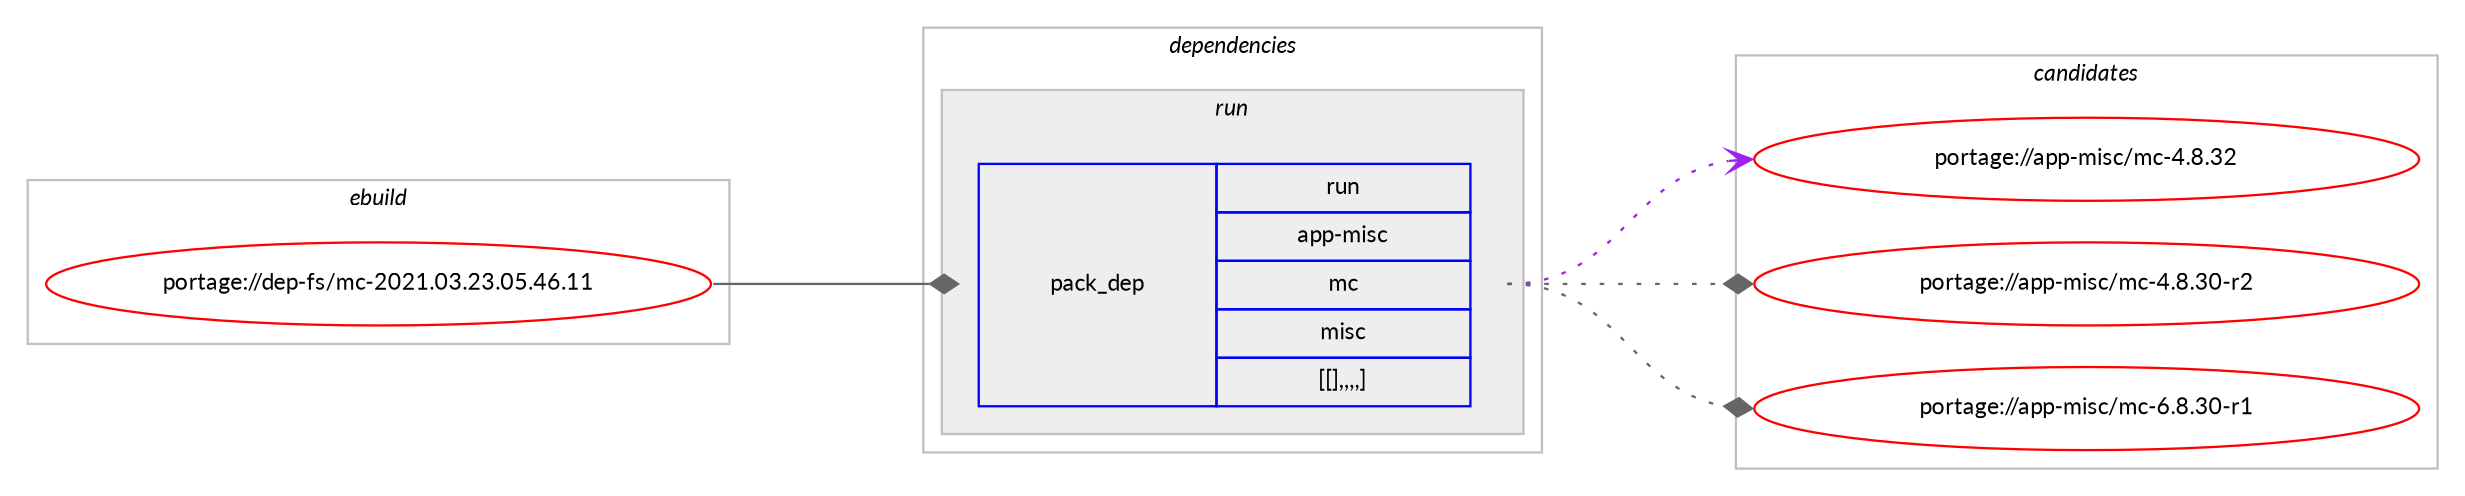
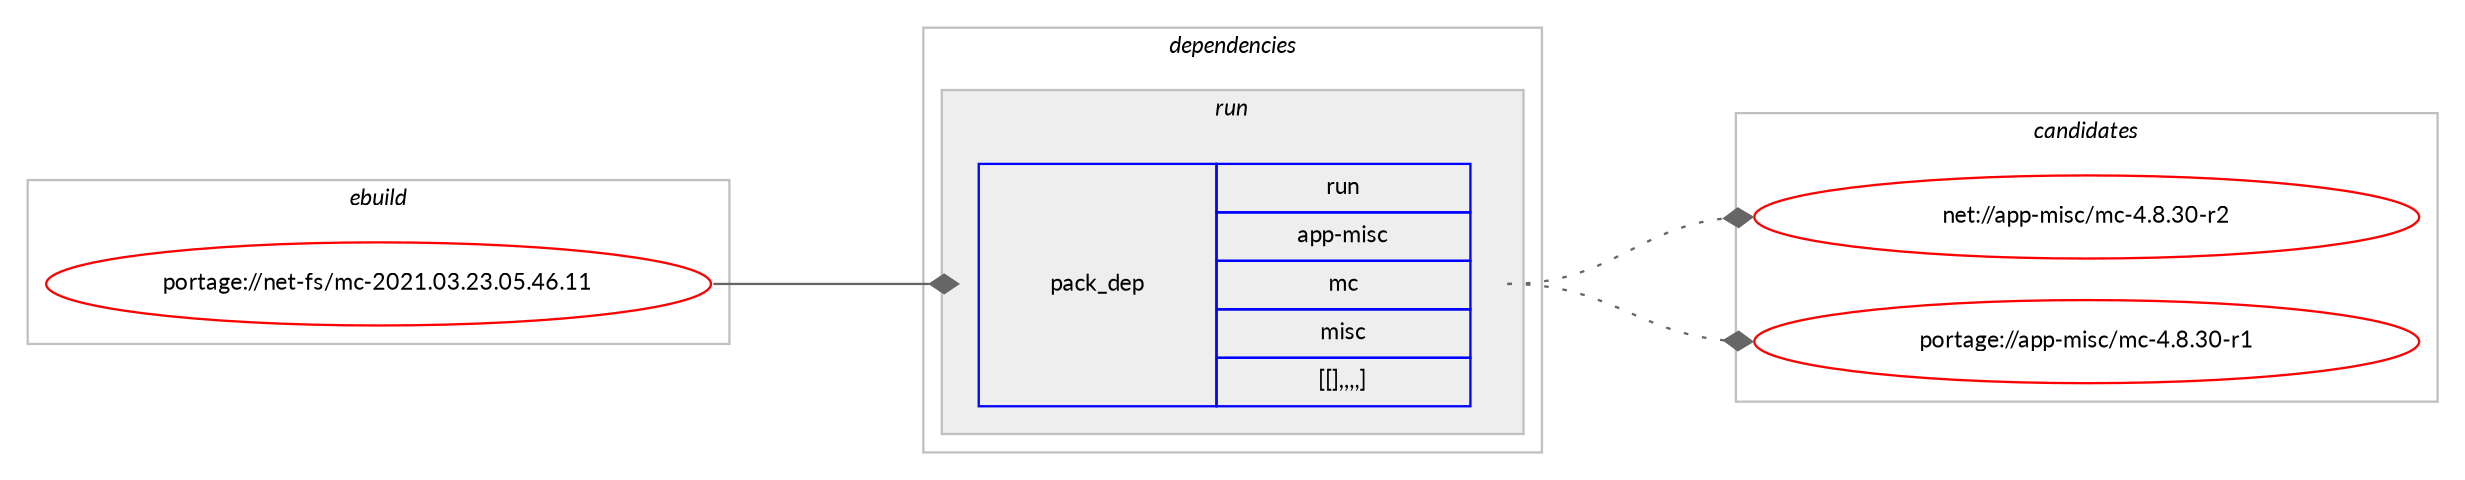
node "portage://app-misc/mc-4.8.32": removed
node "portage://dep-fs/mc-2021.03.23.05.46.11": label "portage://dep-fs/mc-2021.03.23.05.46.11" -> "portage://net-fs/mc-2021.03.23.05.46.11"
node "portage://app-misc/mc-4.8.30-r2": label "portage://app-misc/mc-4.8.30-r2" -> "net://app-misc/mc-4.8.30-r2"
node "portage://app-misc/mc-6.8.30-r1": label "portage://app-misc/mc-6.8.30-r1" -> "portage://app-misc/mc-4.8.30-r1"
